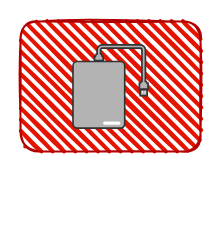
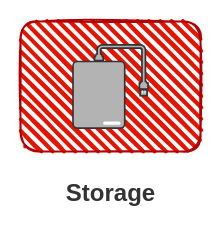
node "Storage": added
